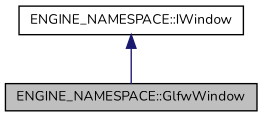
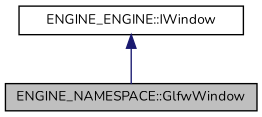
node "ENGINE_NAMESPACE::IWindow": label "ENGINE_NAMESPACE::IWindow" -> "ENGINE_ENGINE::IWindow"
